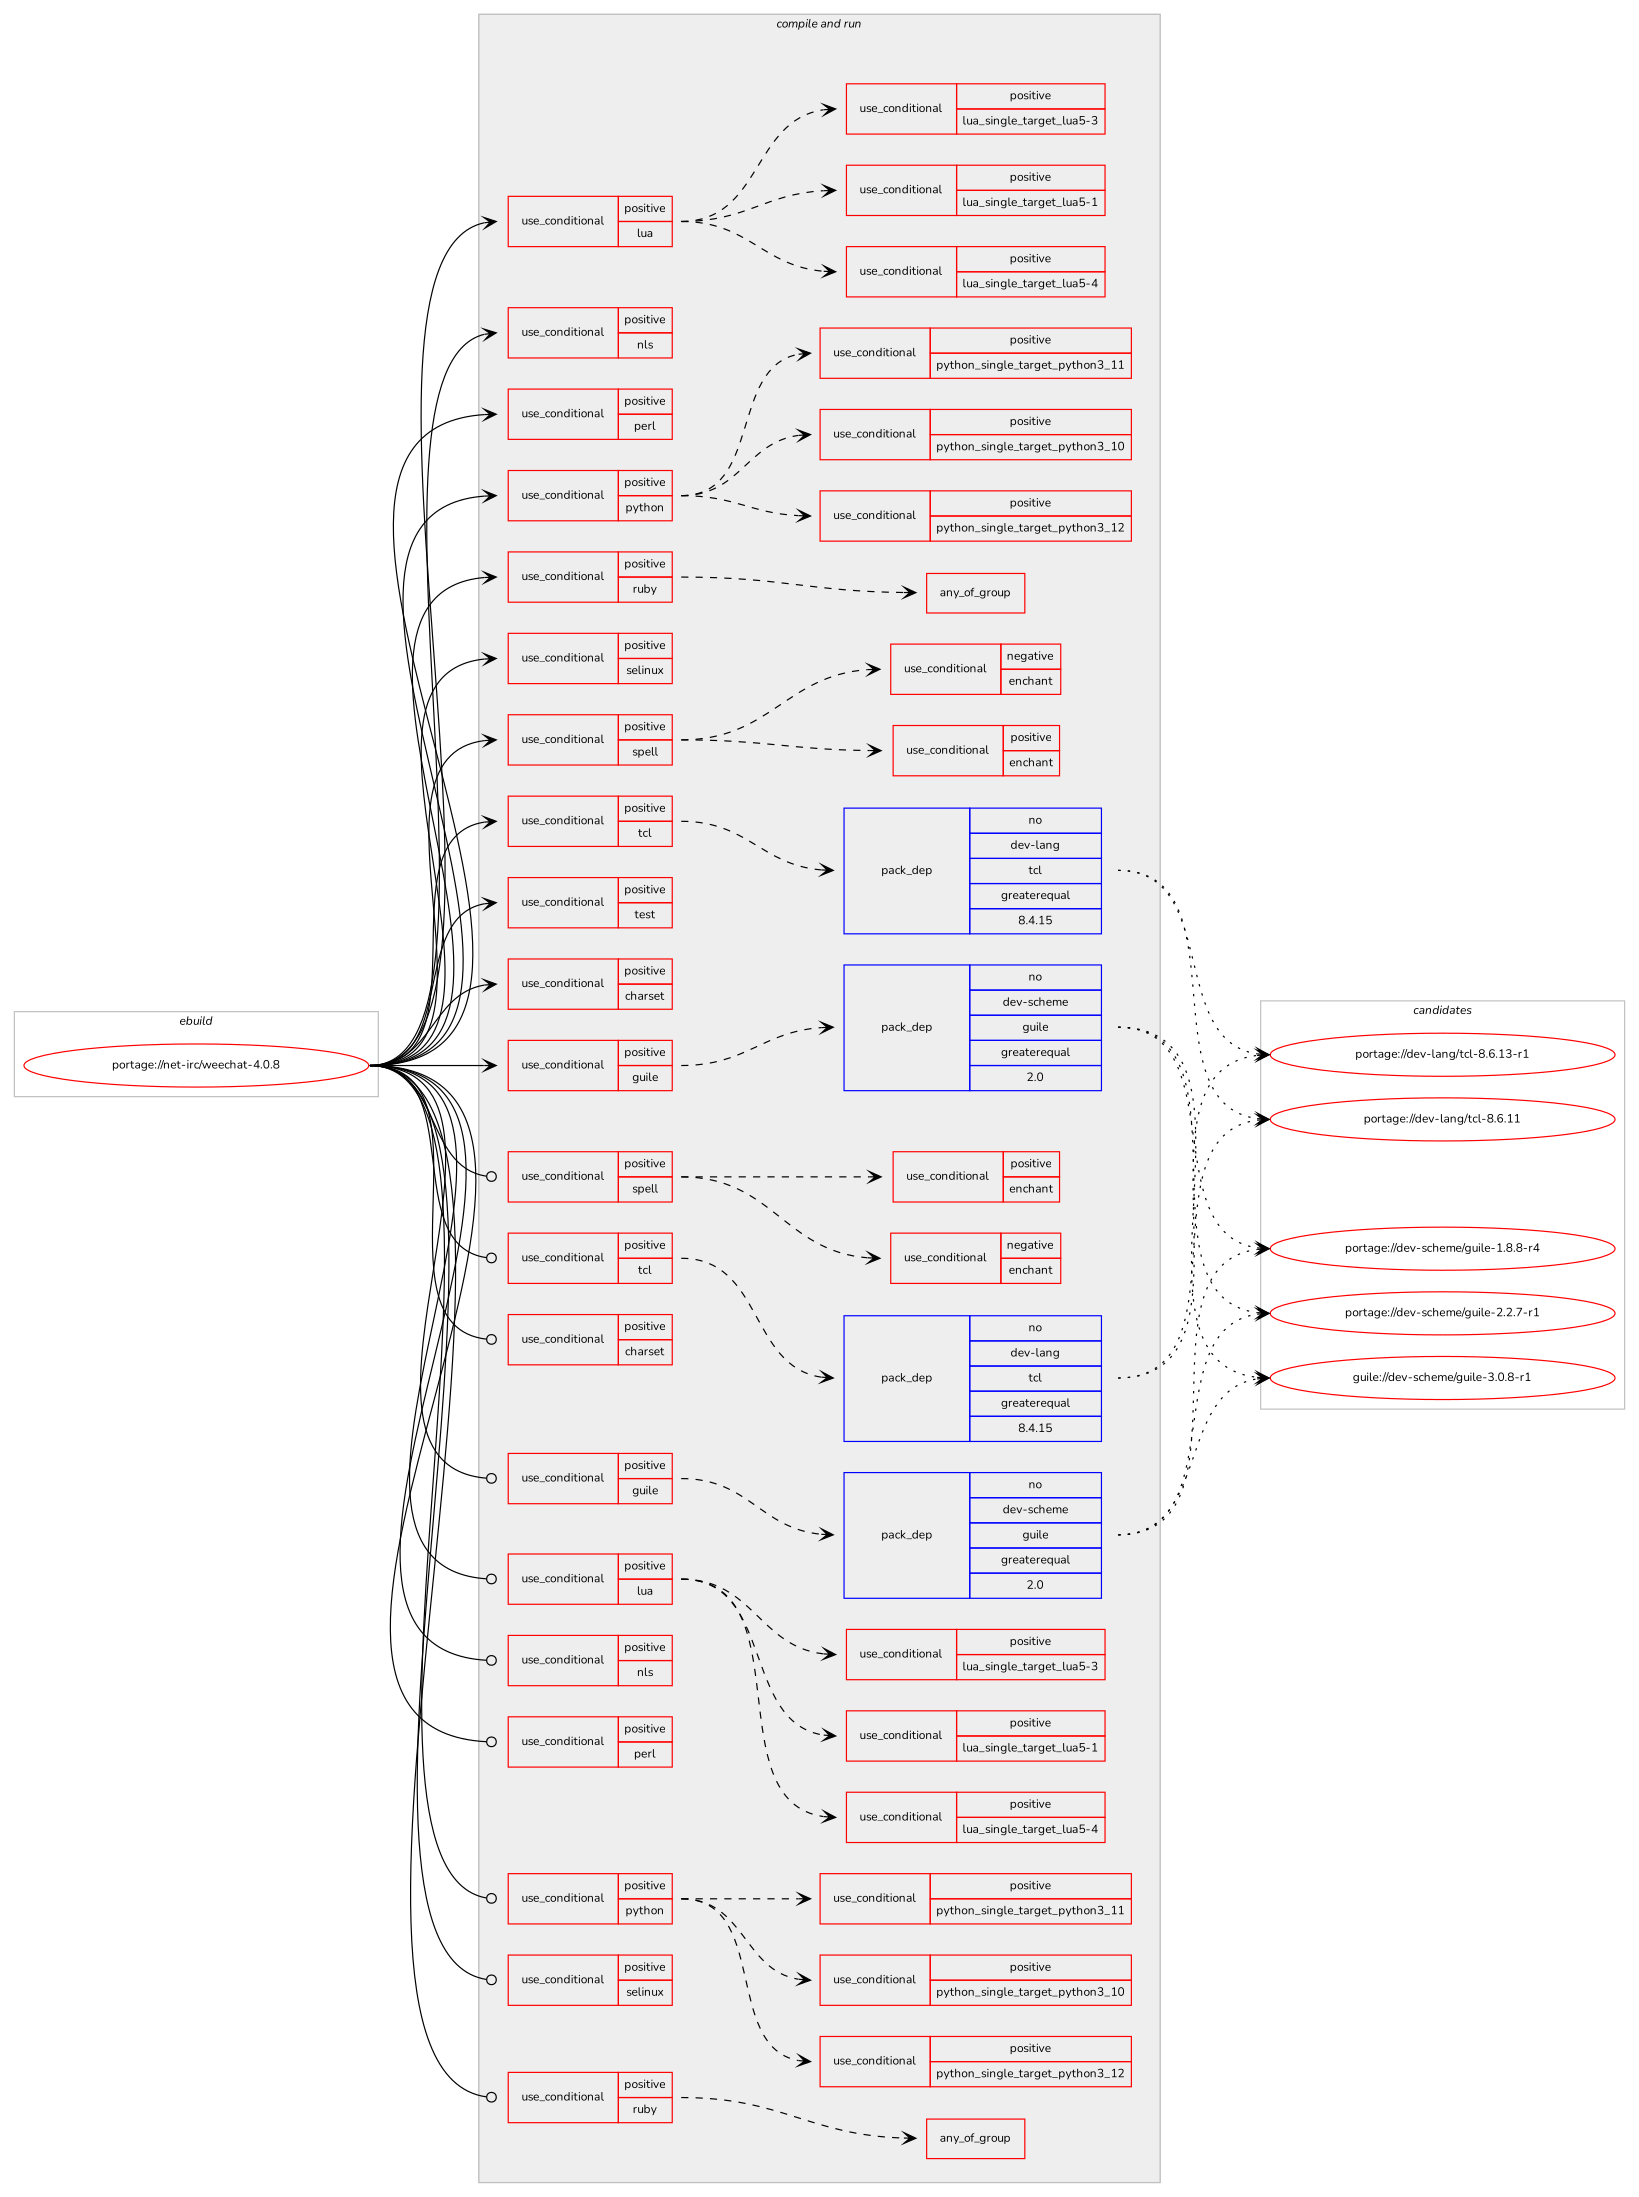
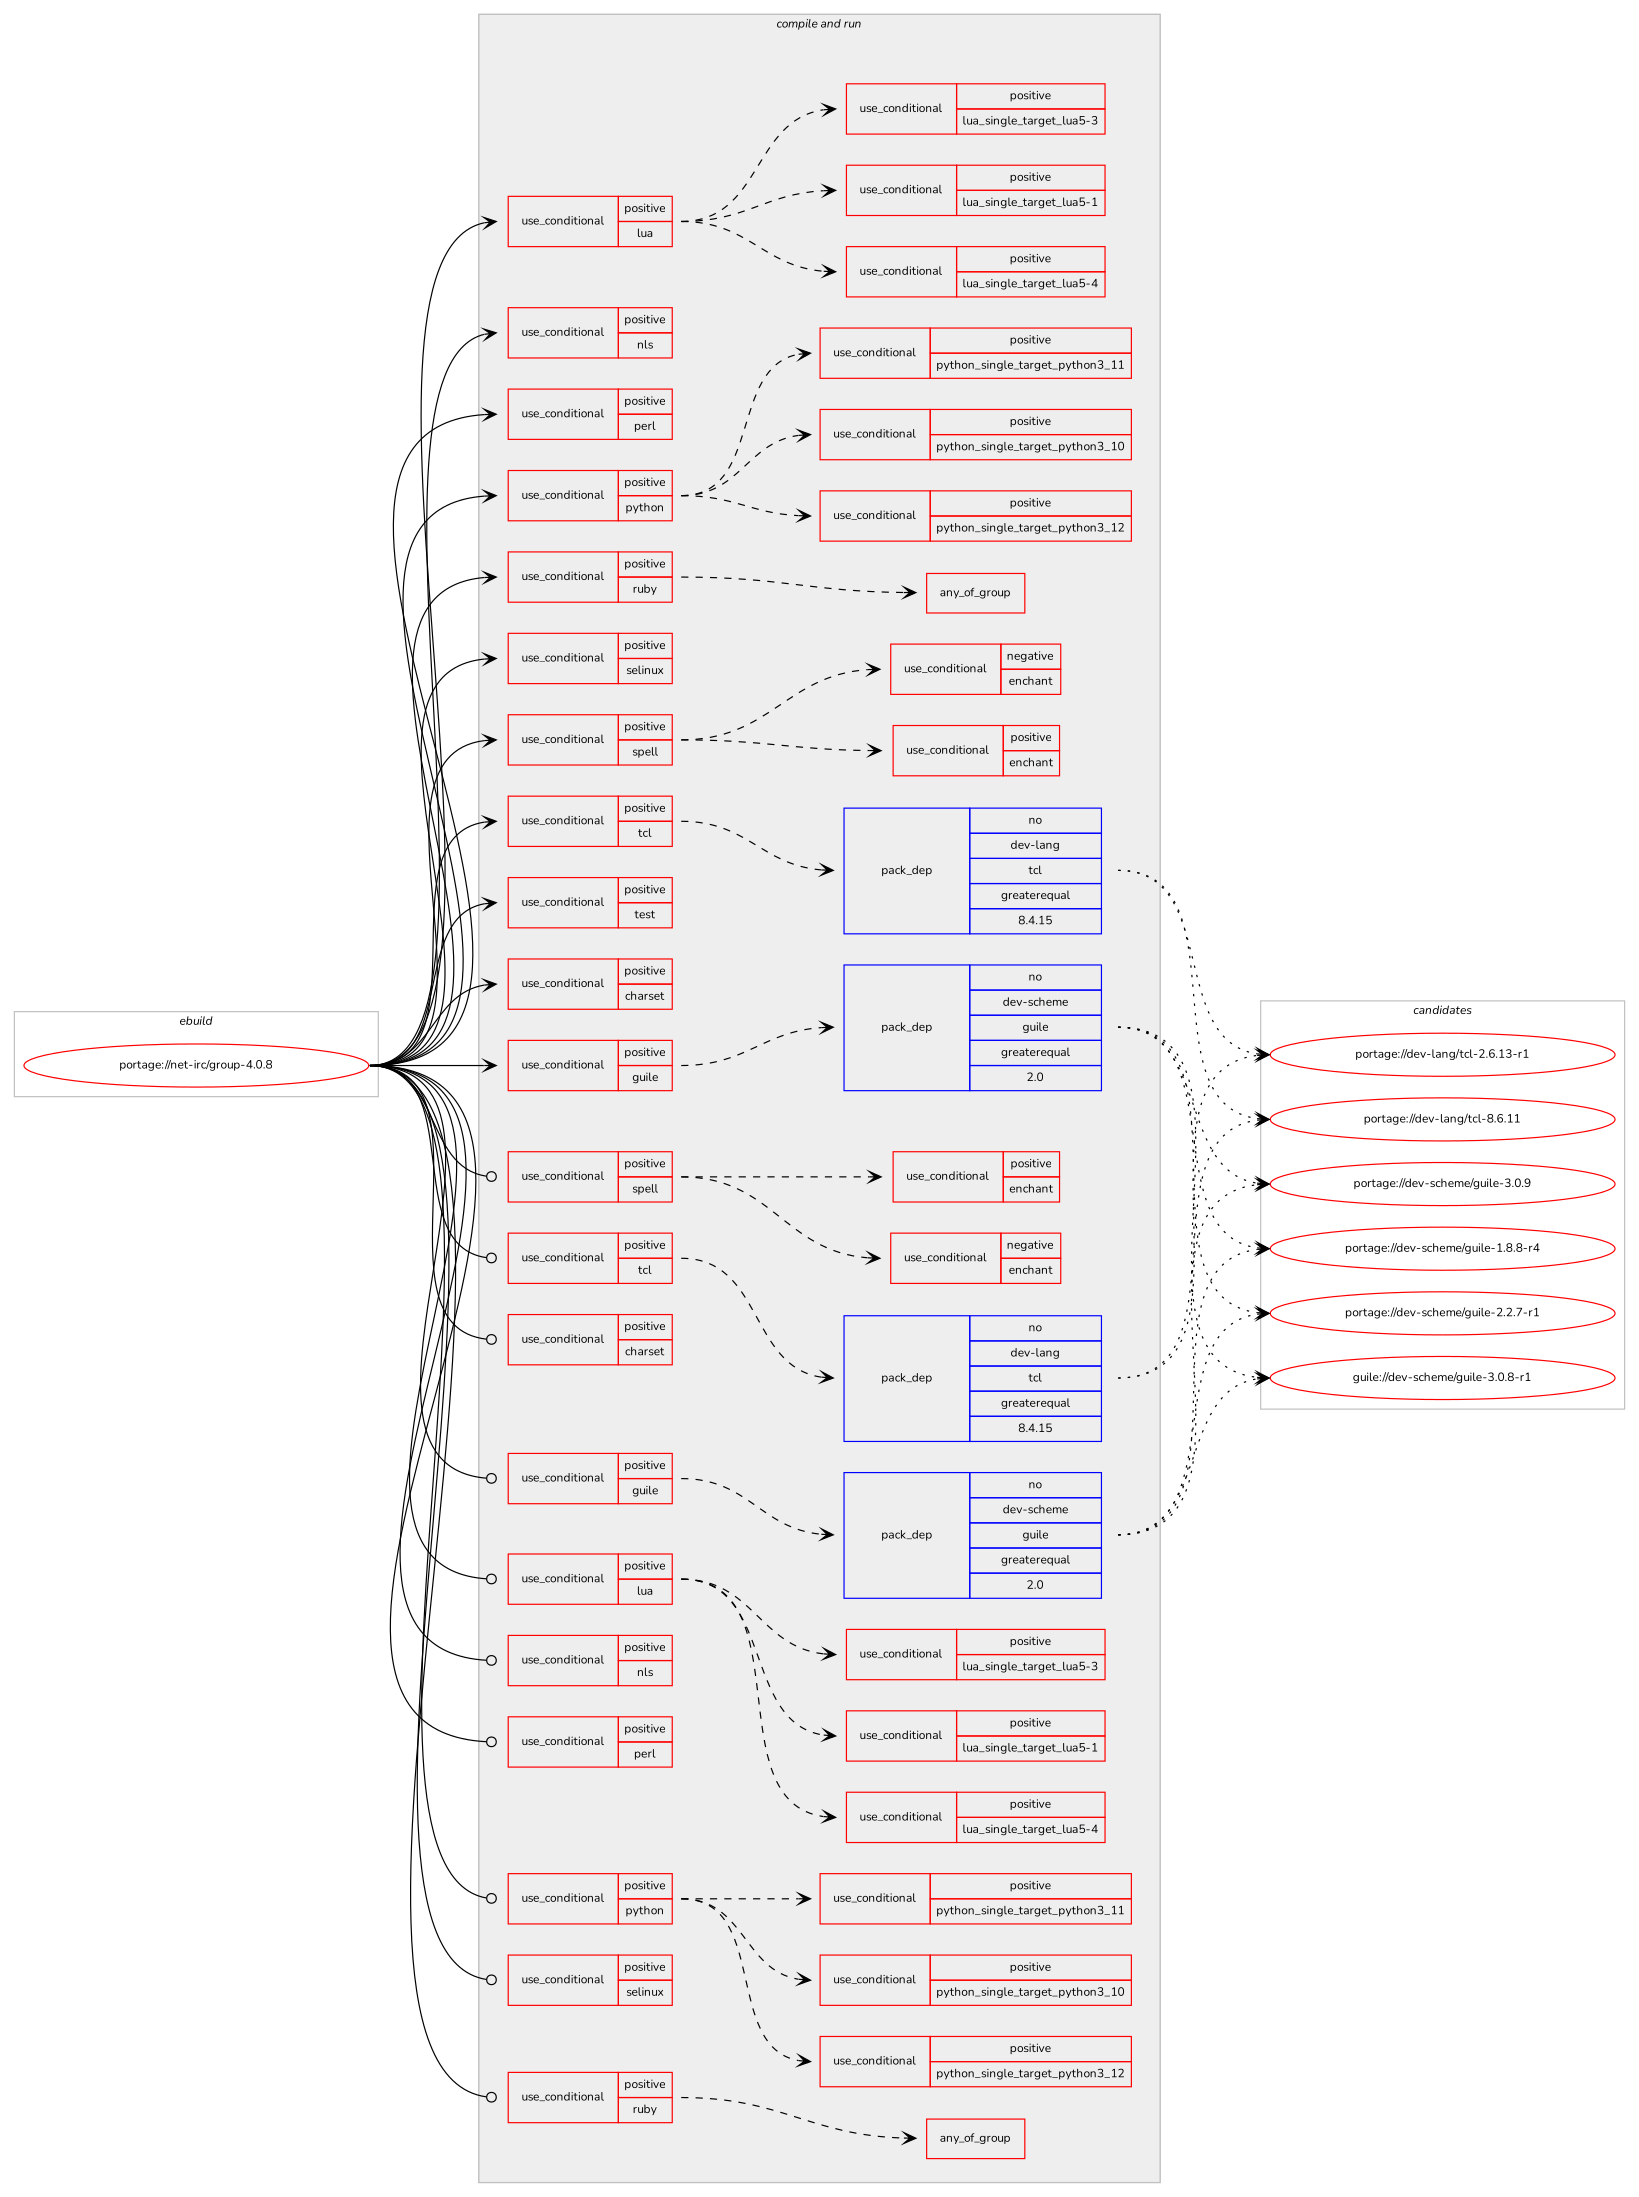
node "portage://dev-lang/tcl-8.6.13-r1": label "portage://dev-lang/tcl-8.6.13-r1" -> "portage://dev-lang/tcl-2.6.13-r1"
node "portage://net-irc/weechat-4.0.8": label "portage://net-irc/weechat-4.0.8" -> "portage://net-irc/group-4.0.8"
node "portage://dev-scheme/guile-3.0.9": added
